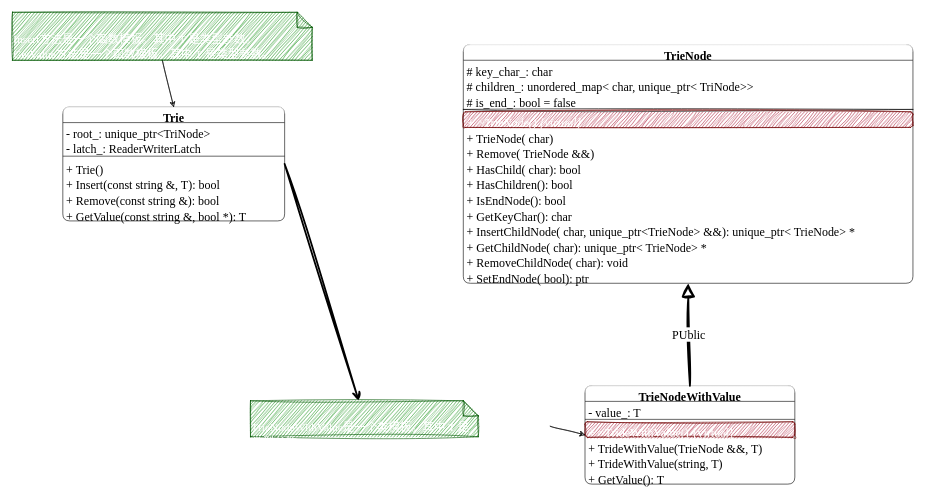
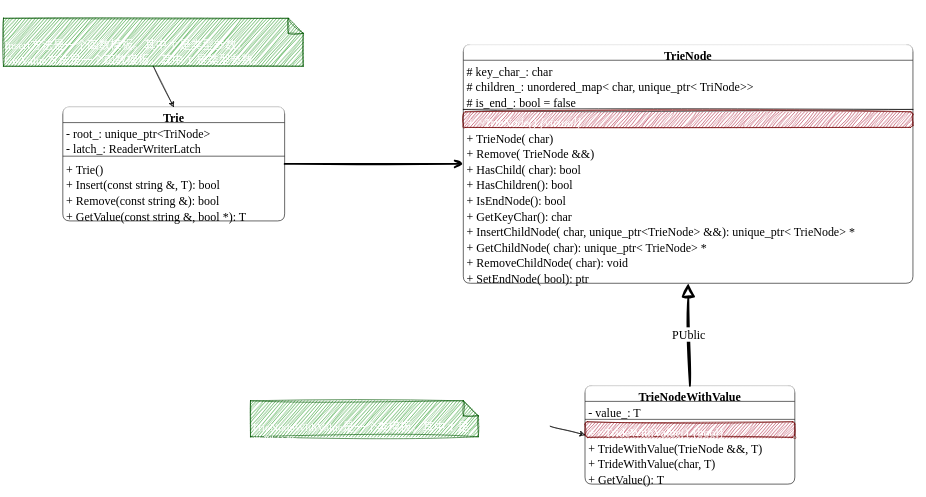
node "Insert方法是一个函数模板。其中 T 是类型参数。 GetValue方法是一个函数模板。其中 T 是类型参数。": moved (162, 36) -> (153, 42)
edge "Trie" -> "TrieNodeWithValue是一个类模板。其中 T 是类型参数。": now "Trie" -> "TrieNode"
node "+ ~TrideWithValue() {virtual}": label "+ ~TrideWithValue() {virtual}" -> "+ ~TrideWithValue() {bool}"
node "+ TrideWithValue(string, T)": label "+ TrideWithValue(string, T)" -> "+ TrideWithValue(char, T)"
